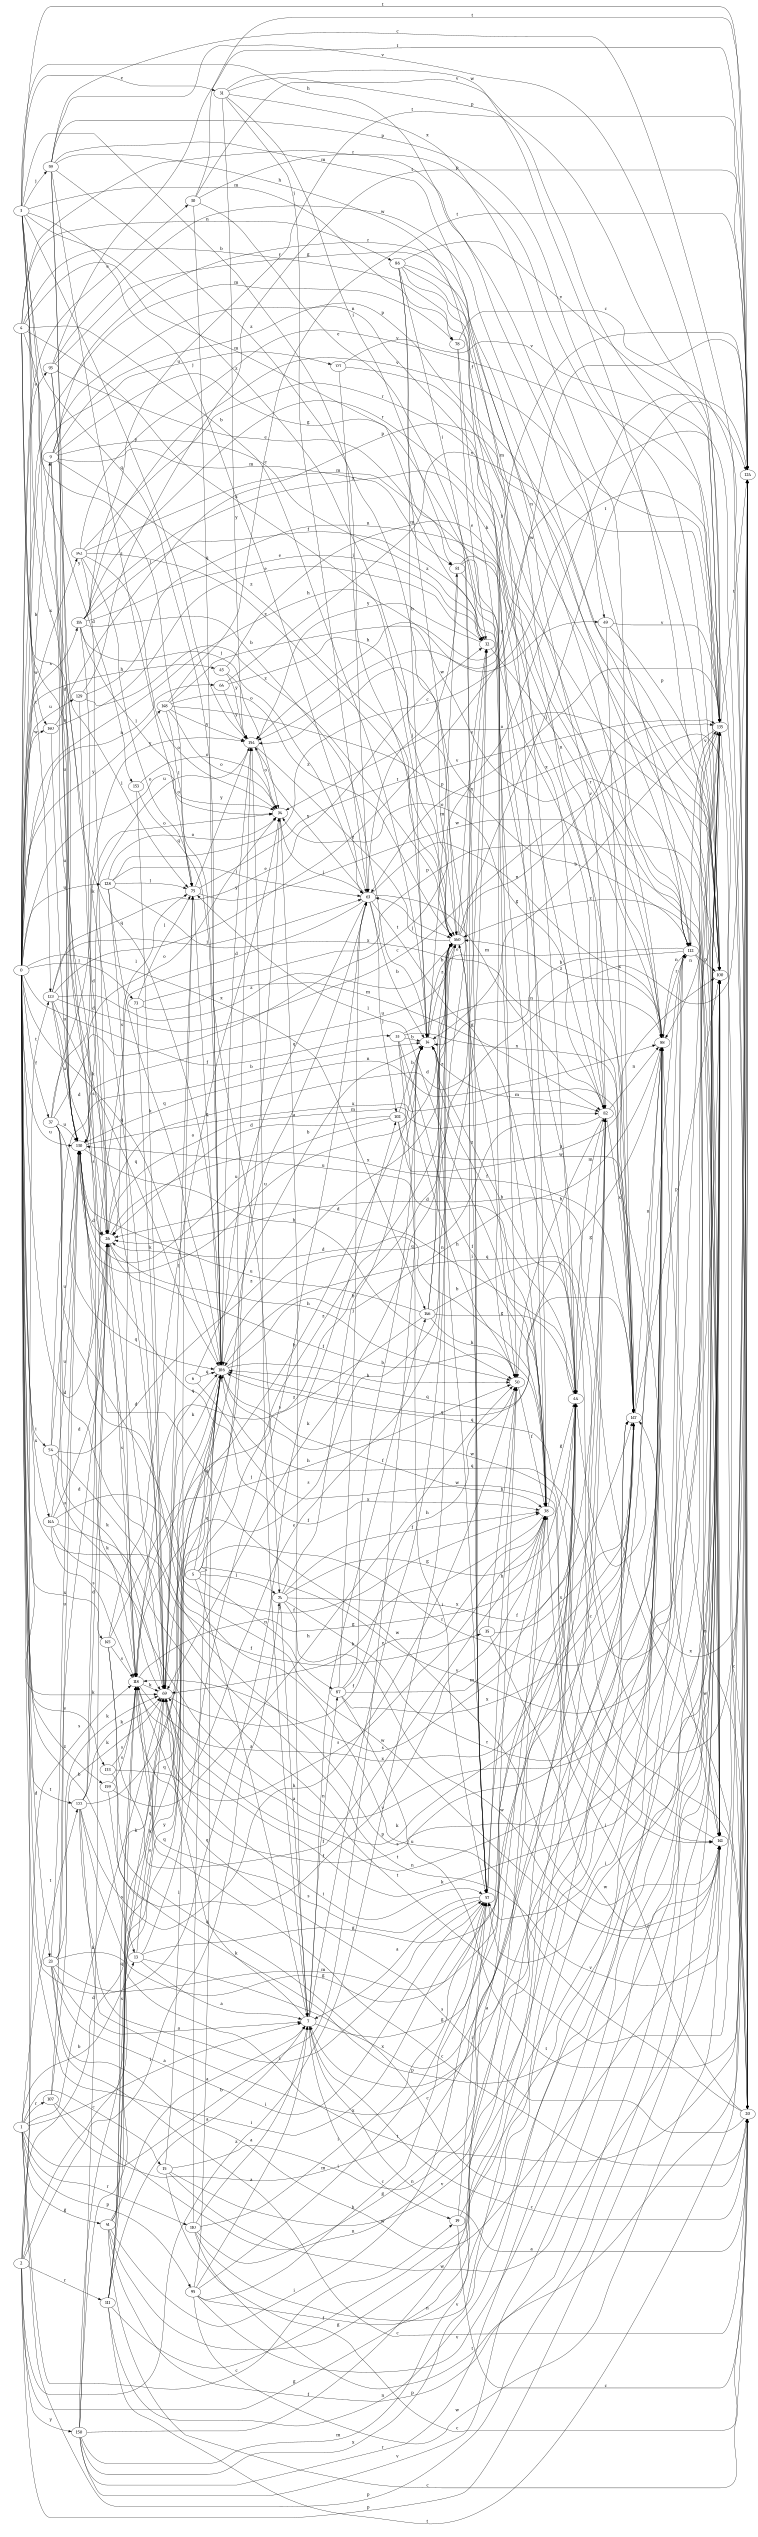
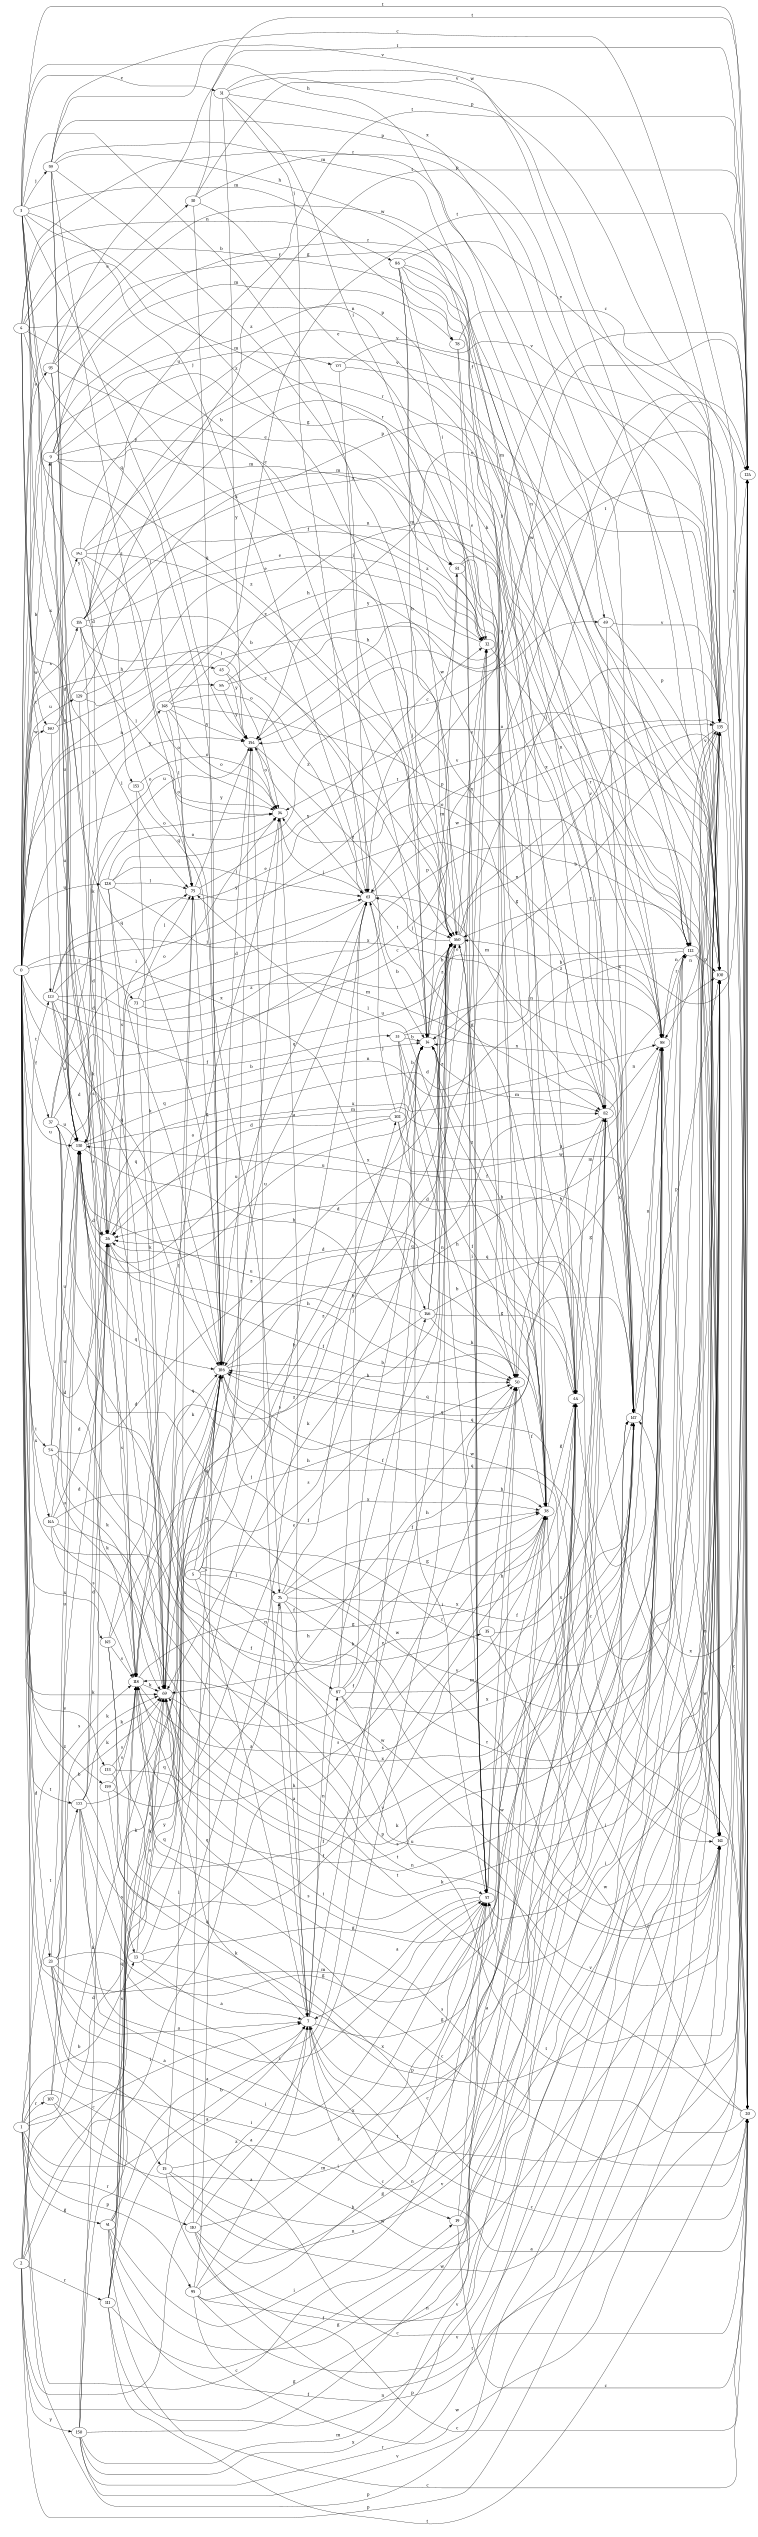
node "64": label "64" -> "84"
edge "63" -> "102": reversed
node "6": removed
